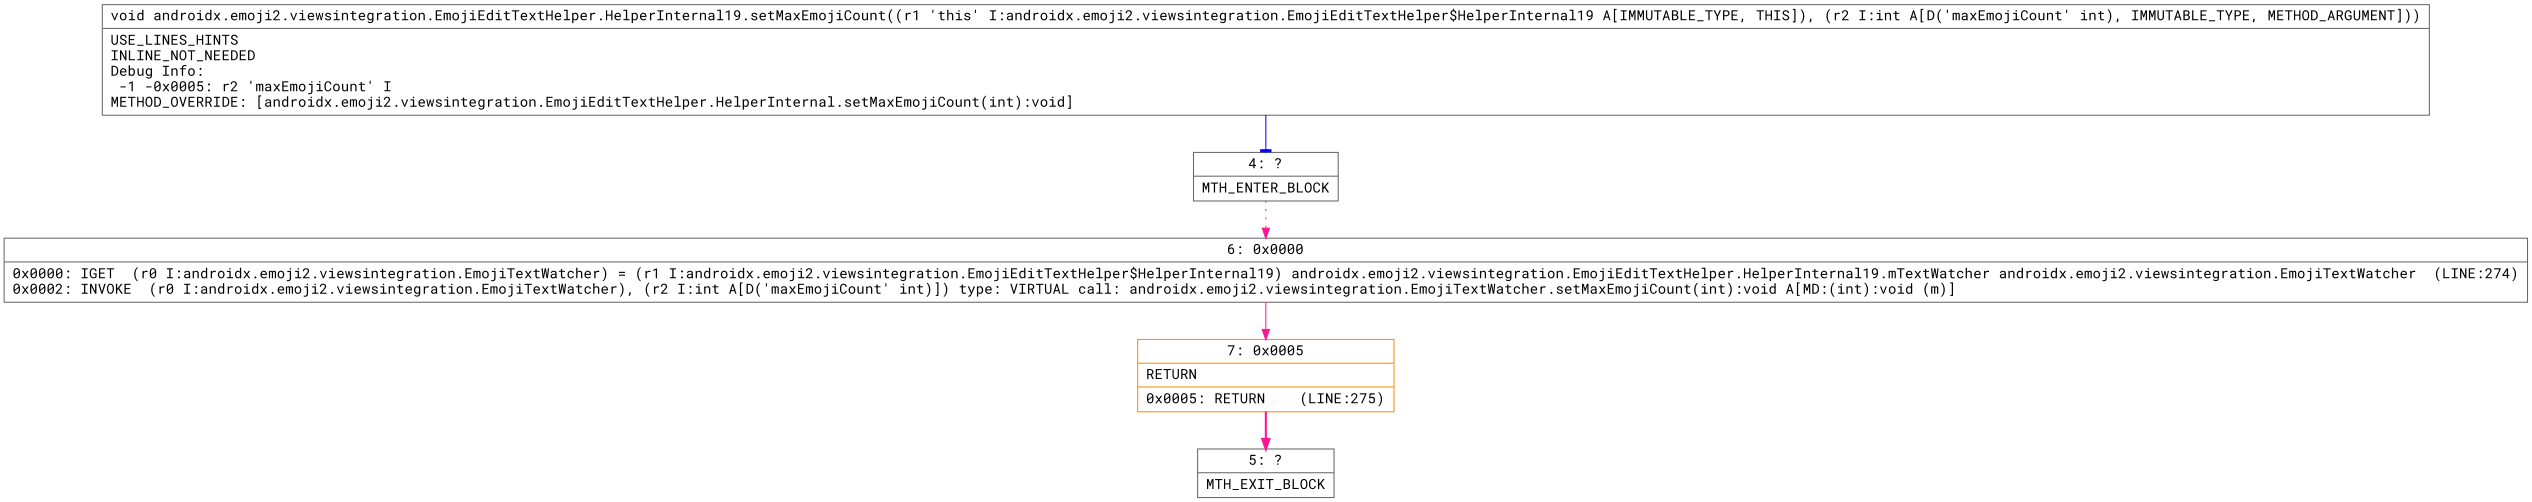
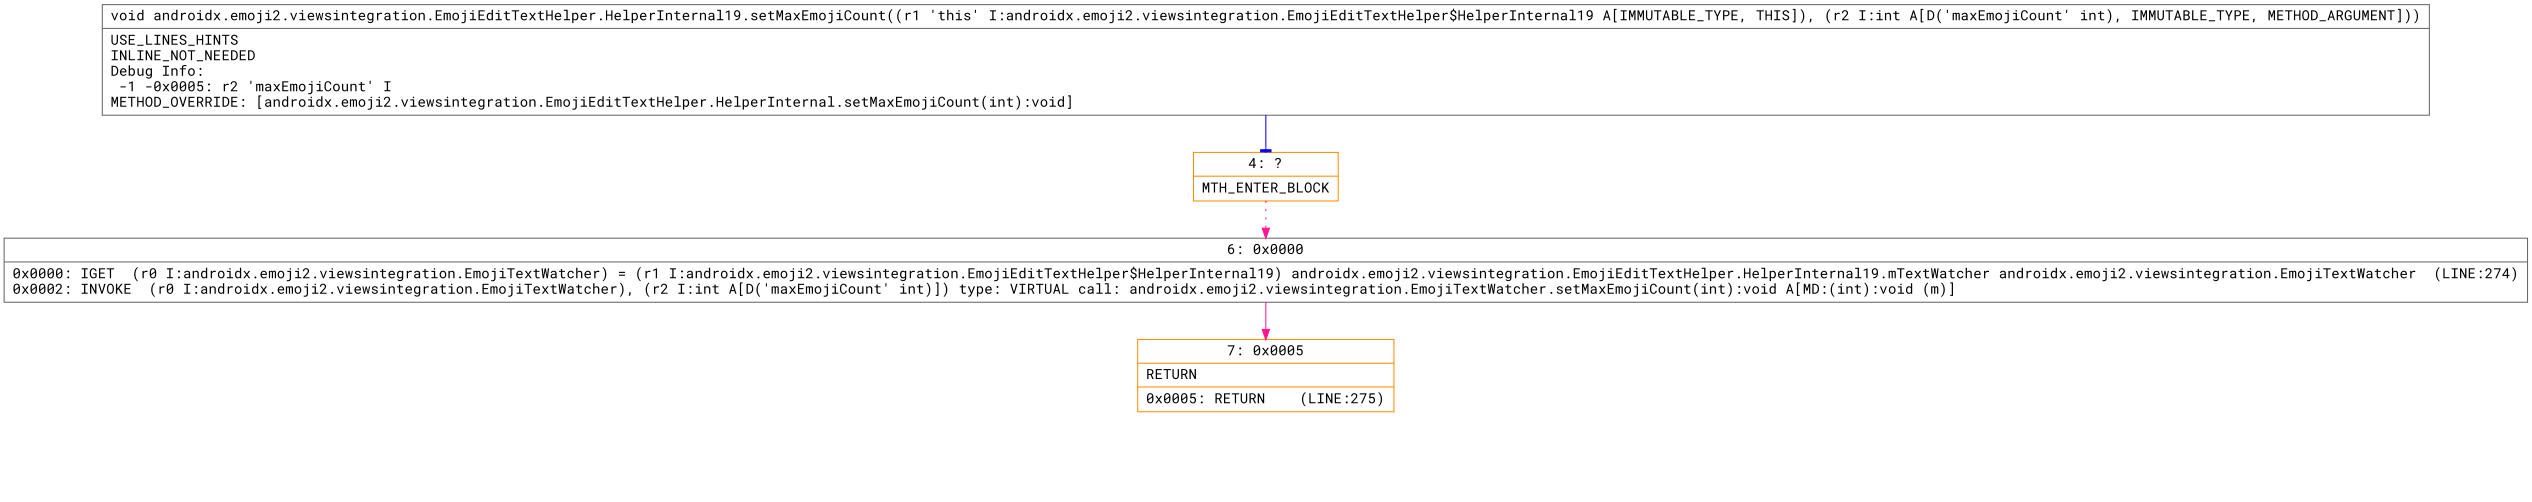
node "4: ?": color gray40 -> darkorange
node "5: ?": removed
